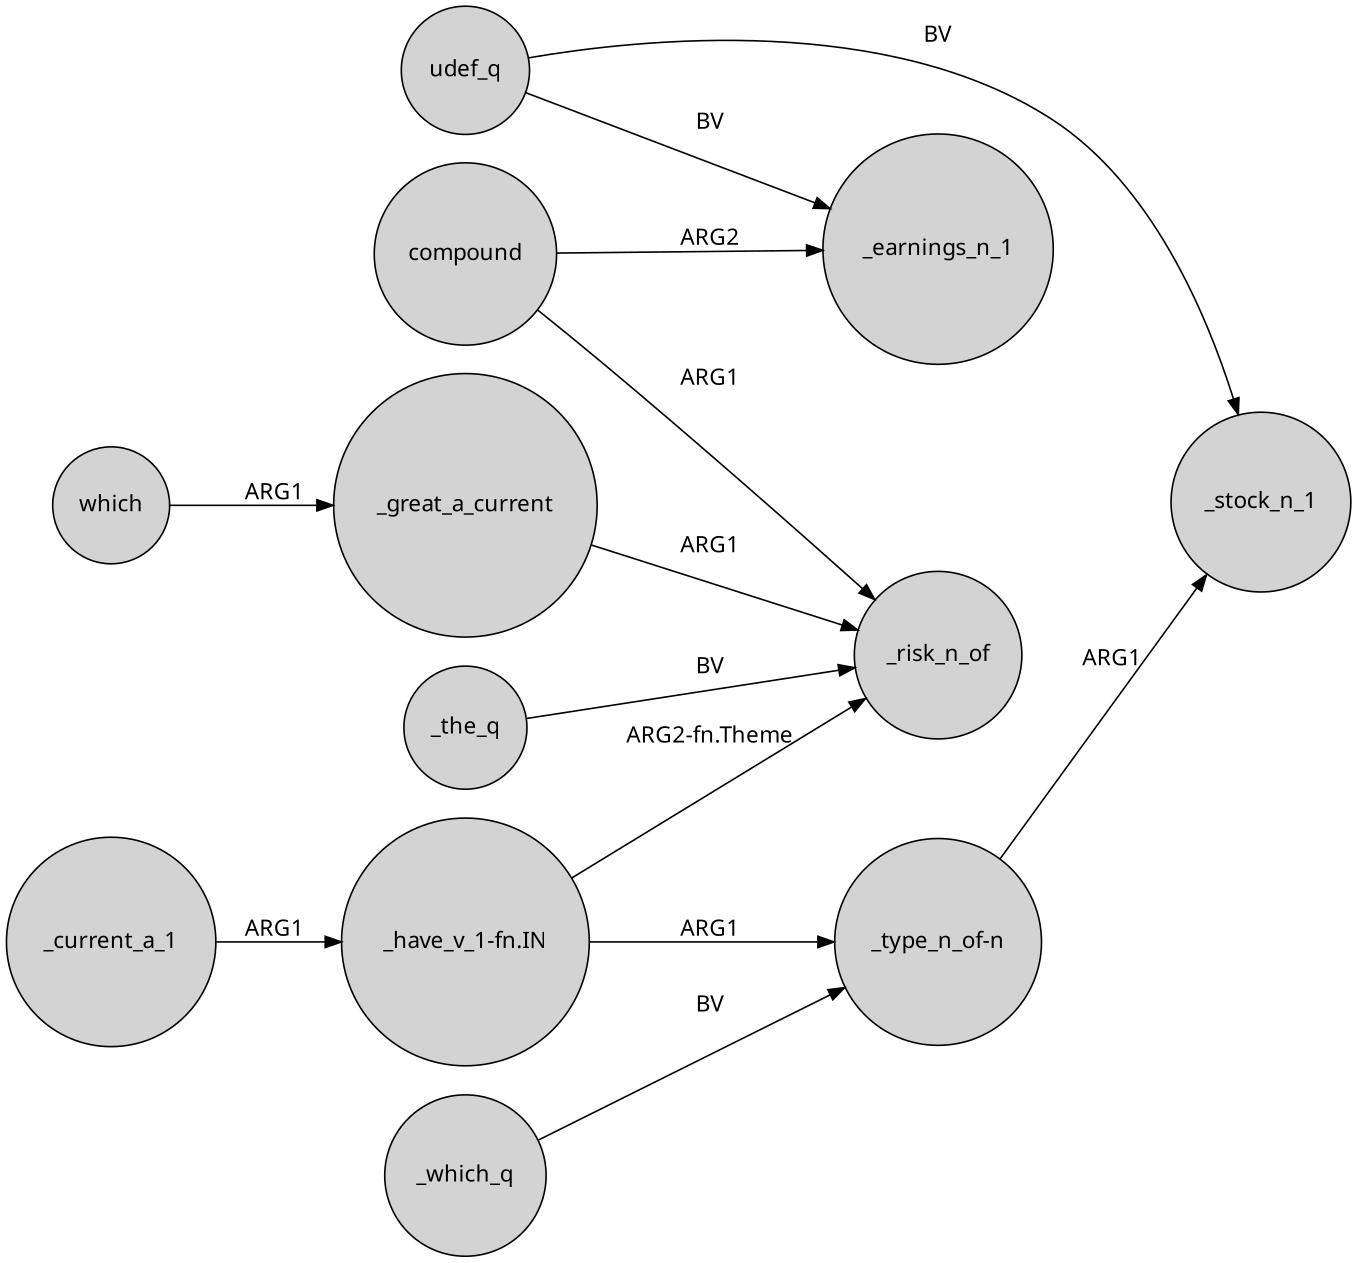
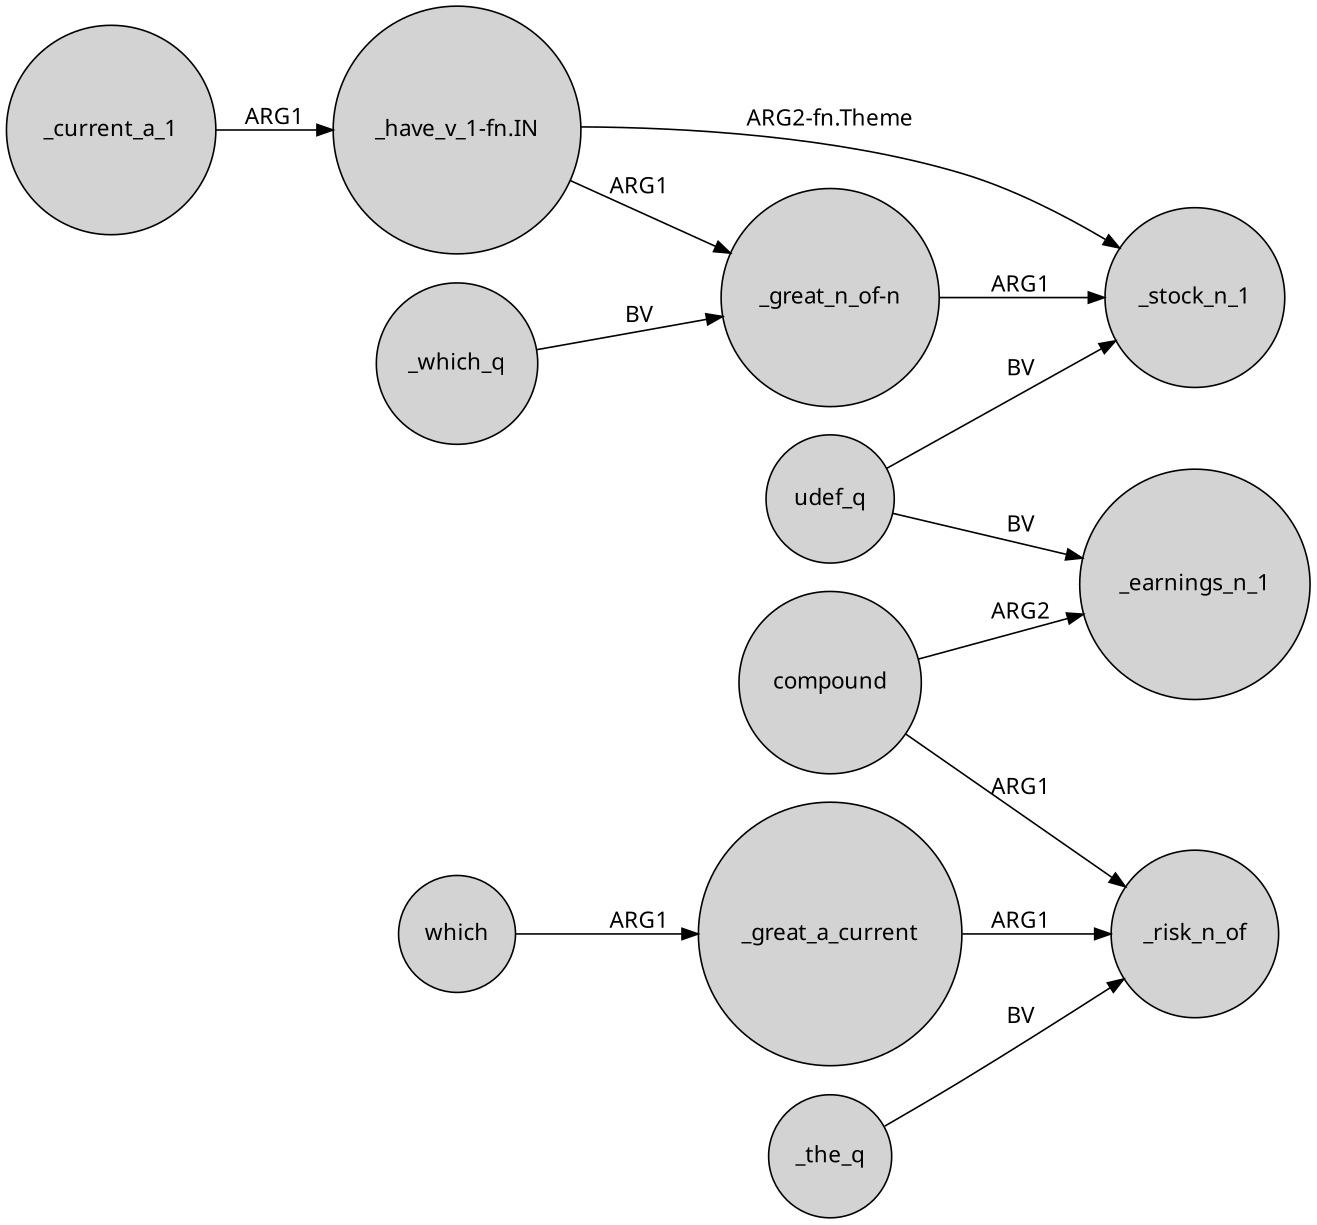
edge "_have_v_1-fn.IN" -> "_risk_n_of": now "_have_v_1-fn.IN" -> "_stock_n_1"
node "_type_n_of-n": label "_type_n_of-n" -> "_great_n_of-n"
